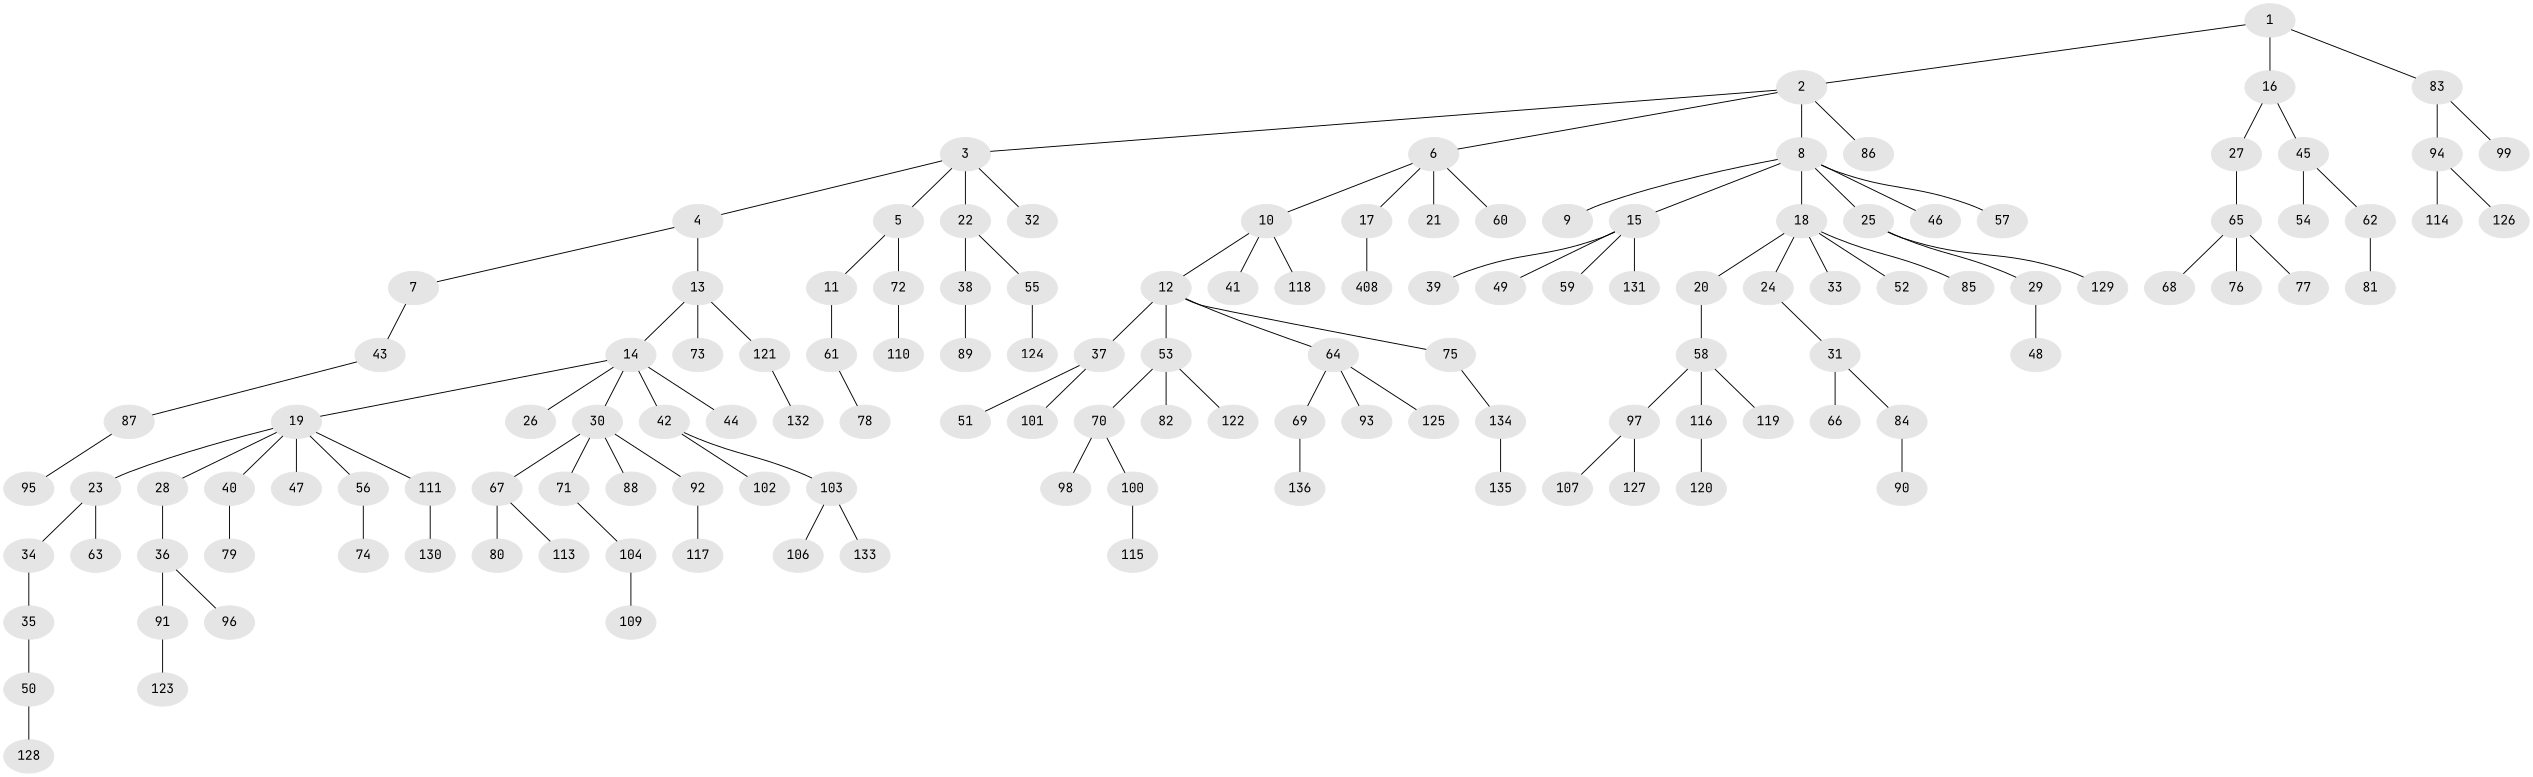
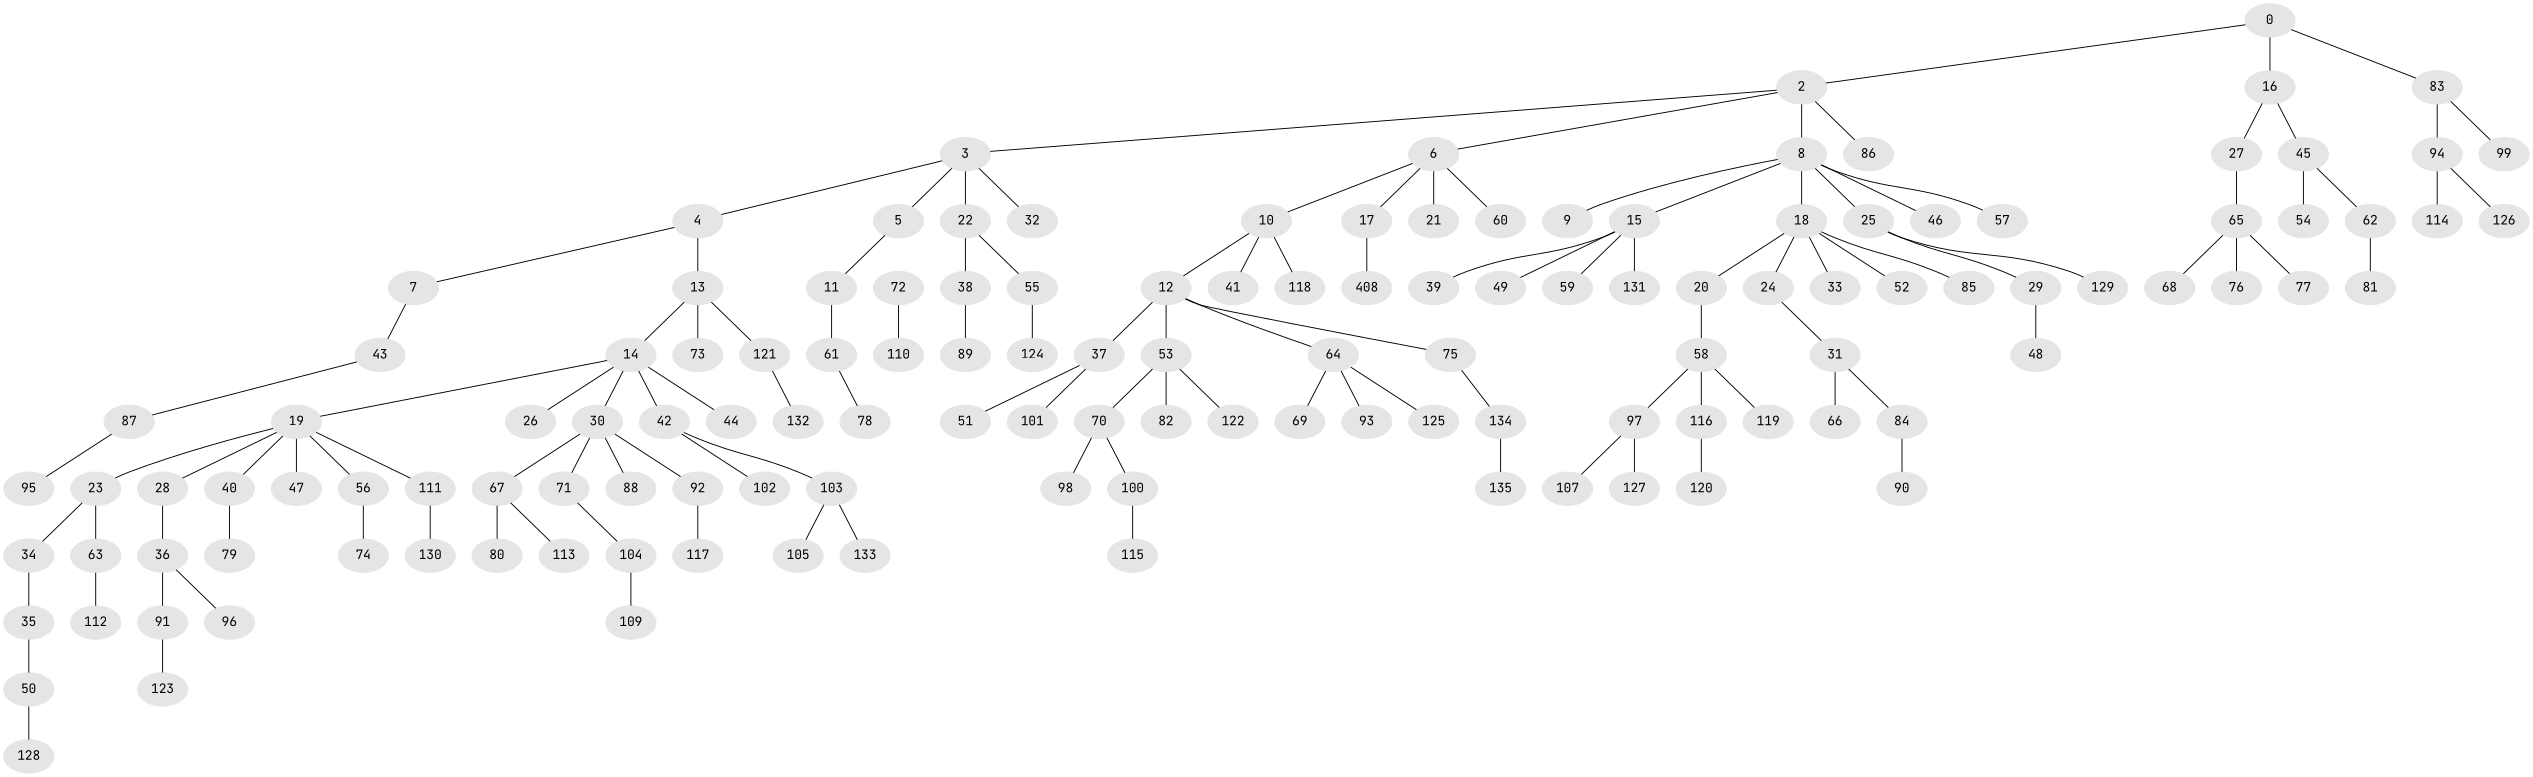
node "1": label "1" -> "0"
edge "5" -- "72": removed
node "136": removed
node "106": label "106" -> "105"
node "112": added
